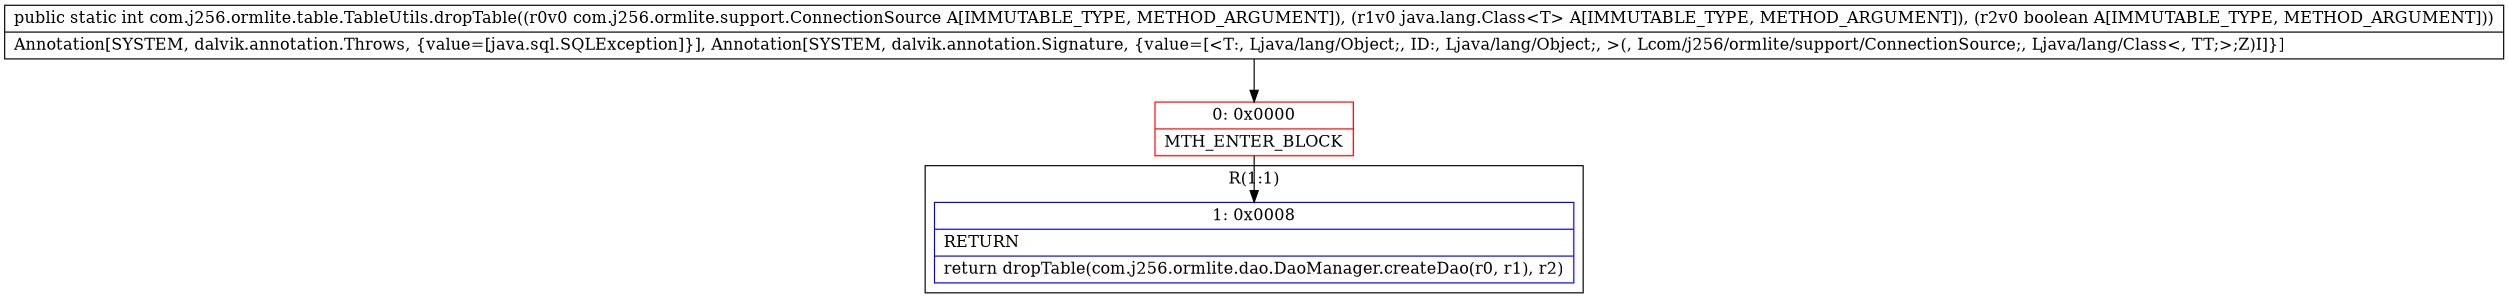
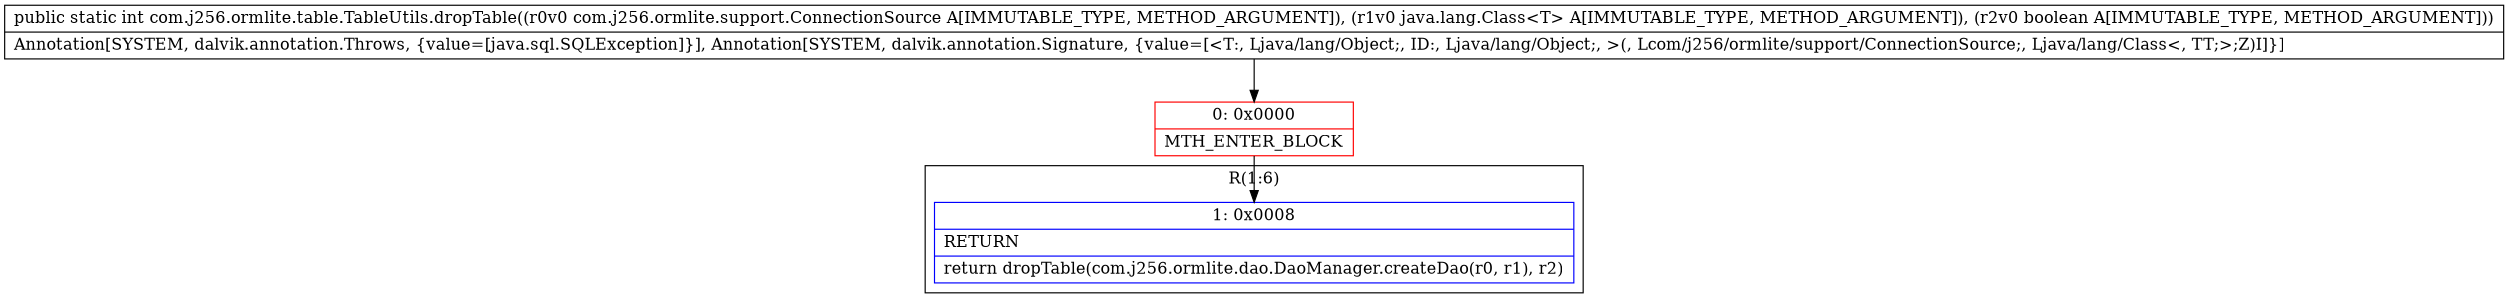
cluster "R(1:1)": label "R(1:1)" -> "R(1:6)"
